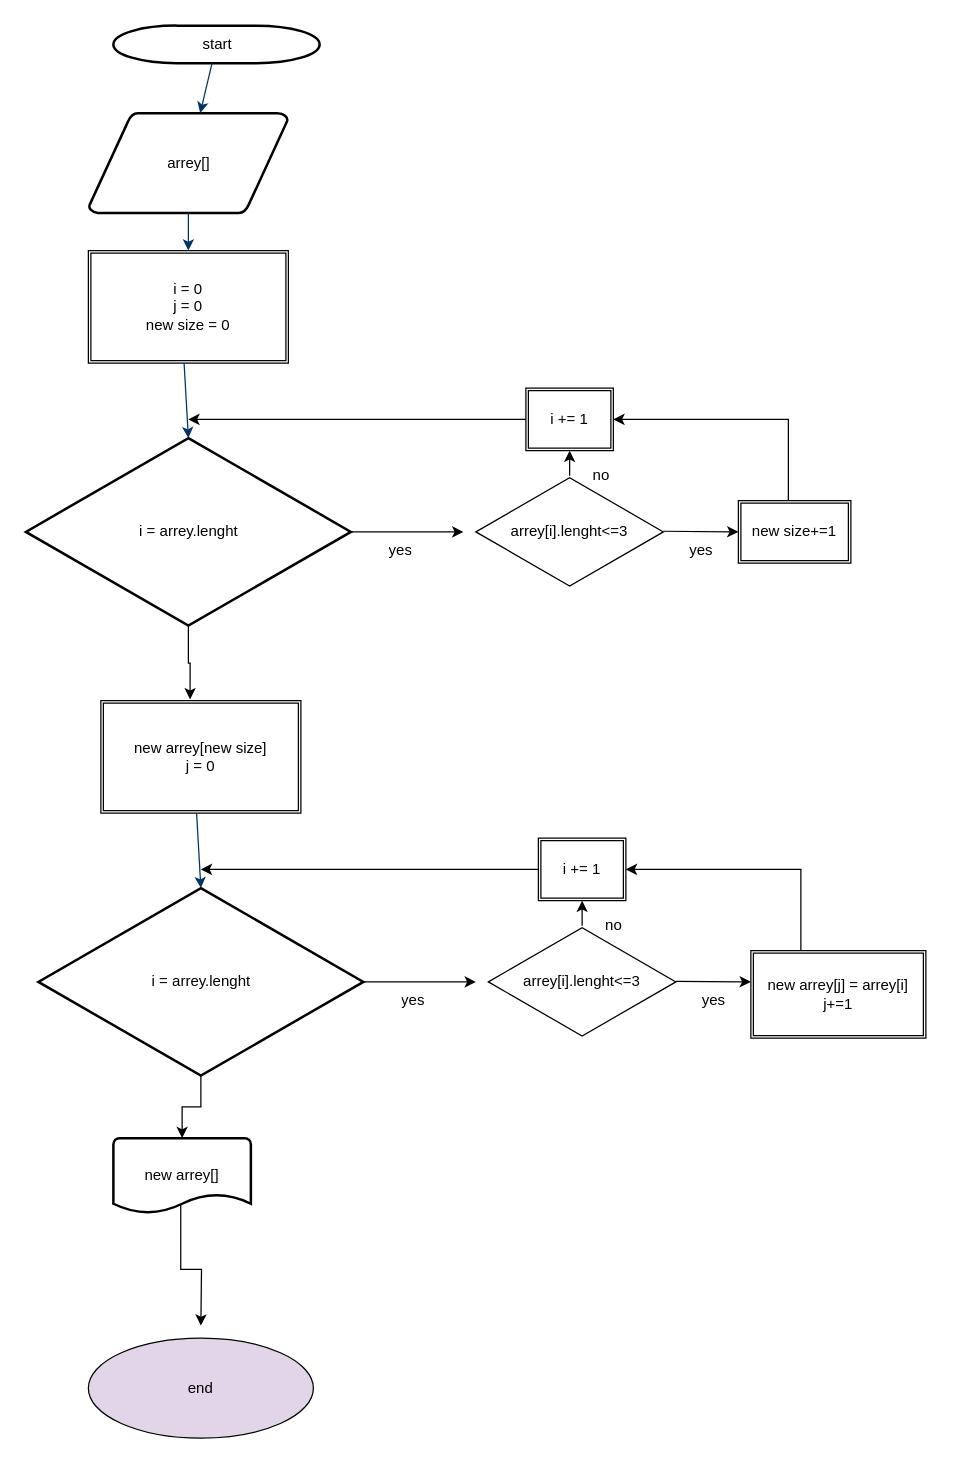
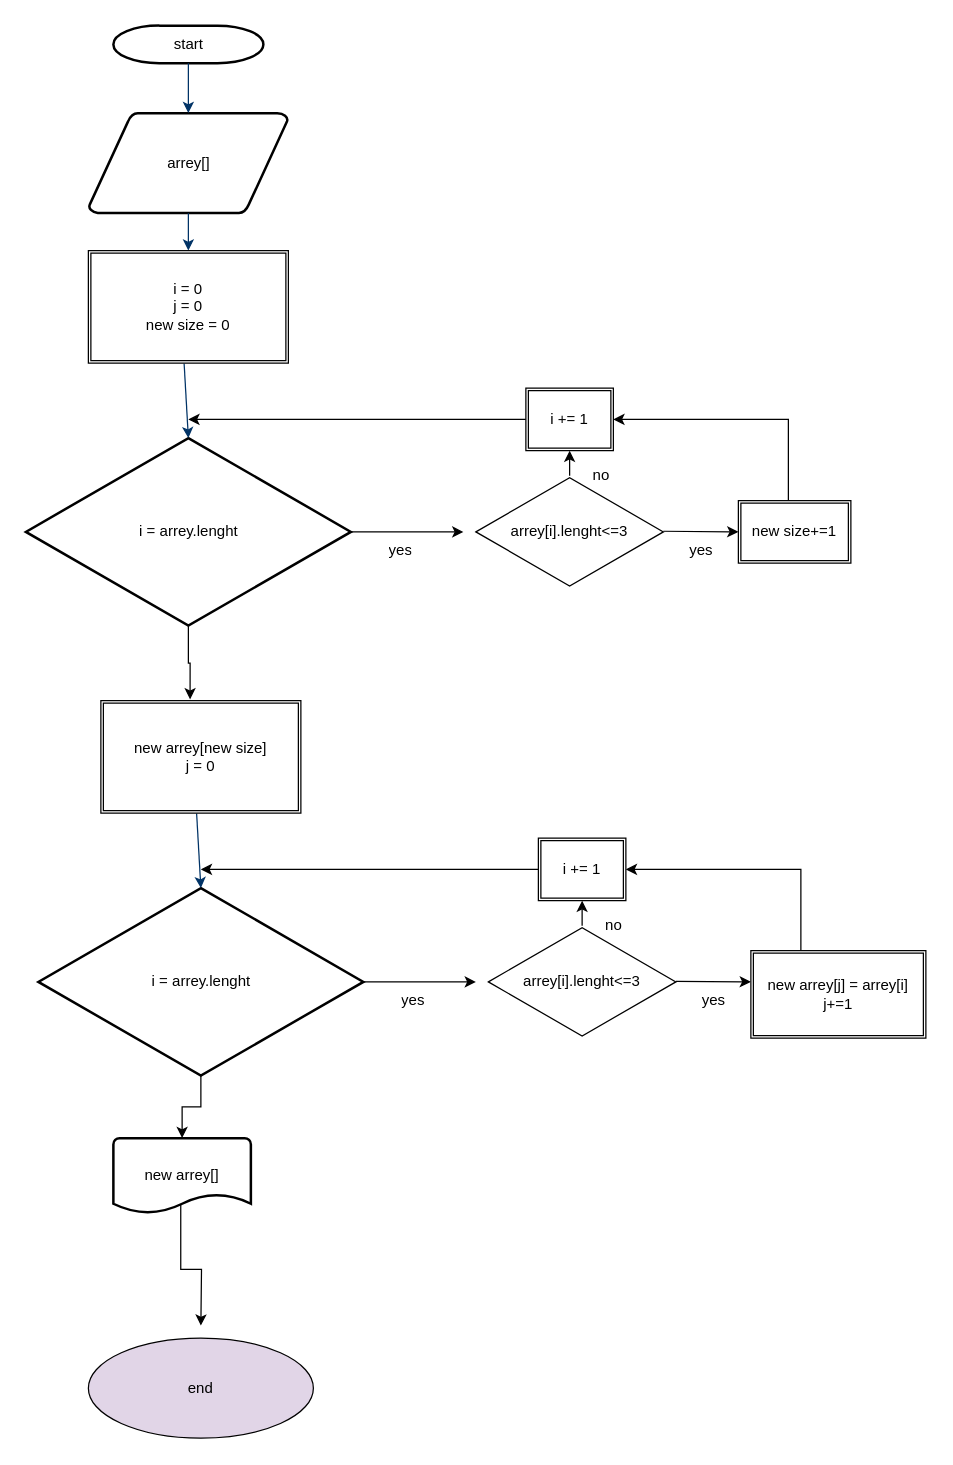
node "start": size 206x38 -> 150x38
